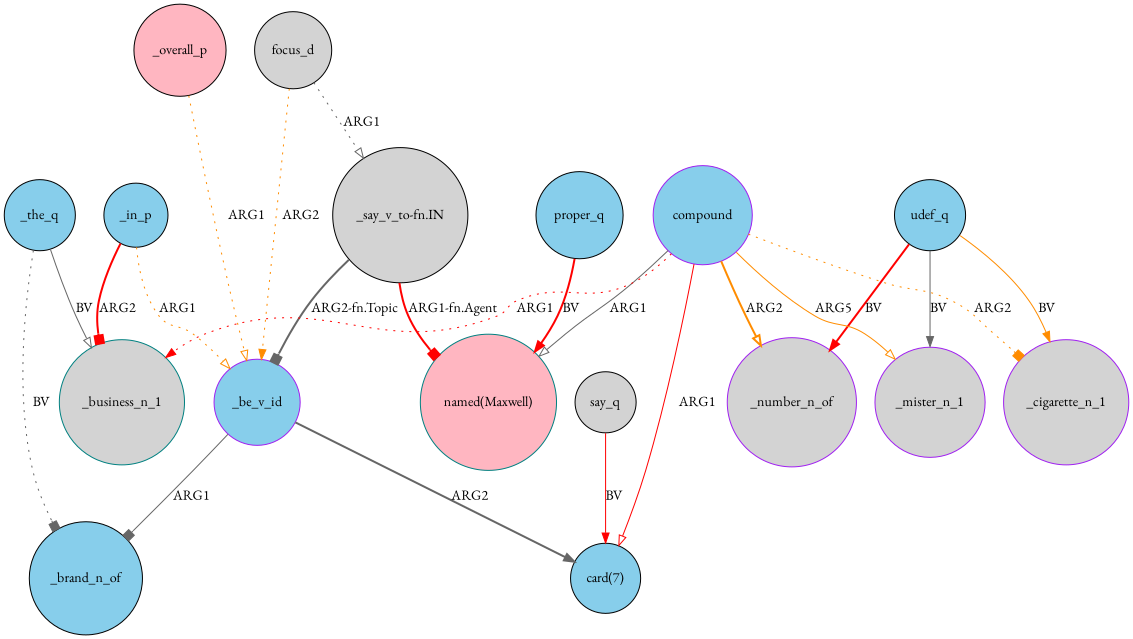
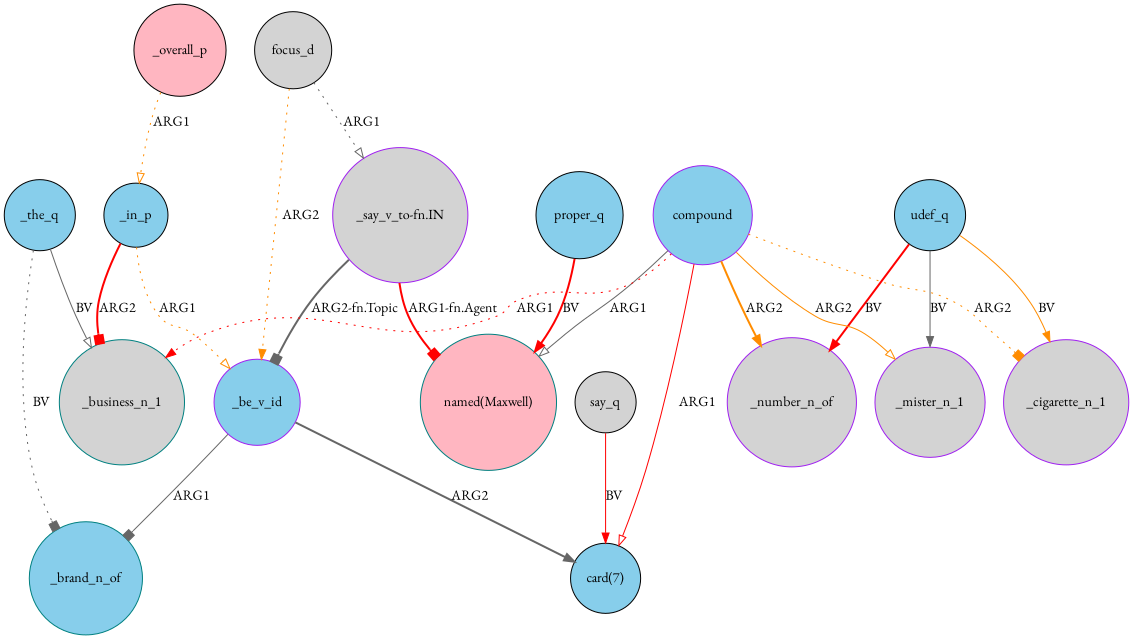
node "_say_v_to-fn.IN": color black -> purple
edge "_overall_p" -> "_be_v_id": now "_overall_p" -> "_in_p"
edge "compound" -> "_number_n_of": arrowhead onormal -> normal
edge "compound" -> "_mister_n_1": label "ARG5" -> "ARG2"
node "_brand_n_of": color black -> teal
